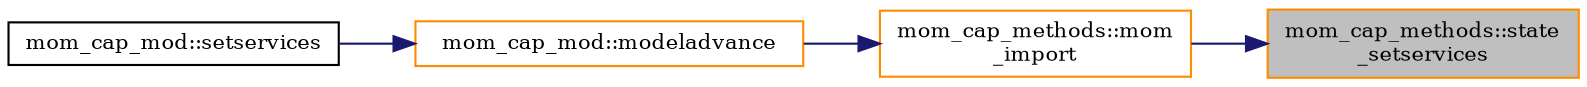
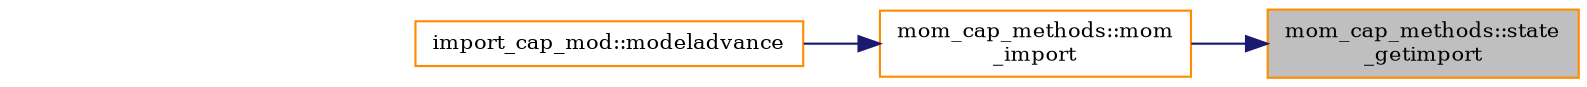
node "mom_cap_mod::setservices": removed
node "mom_cap_mod::modeladvance": label "mom_cap_mod::modeladvance" -> "import_cap_mod::modeladvance"
node "mom_cap_methods::state _setservices": label "mom_cap_methods::state _setservices" -> "mom_cap_methods::state _getimport"
